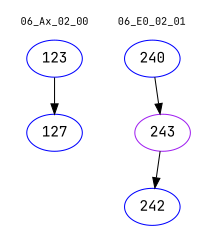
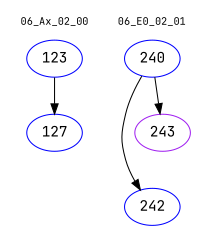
edge "243" -> "242": now "240" -> "242"
